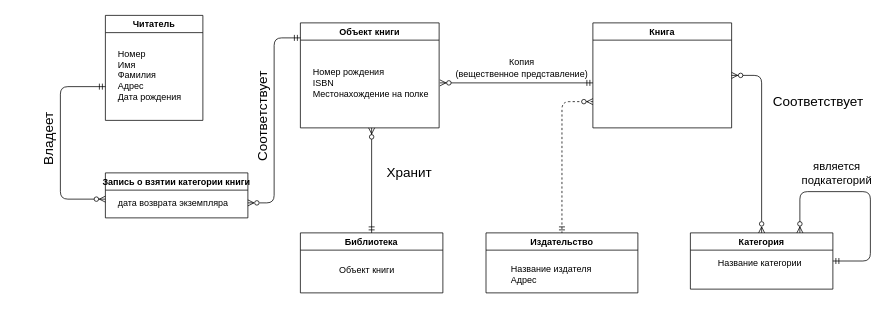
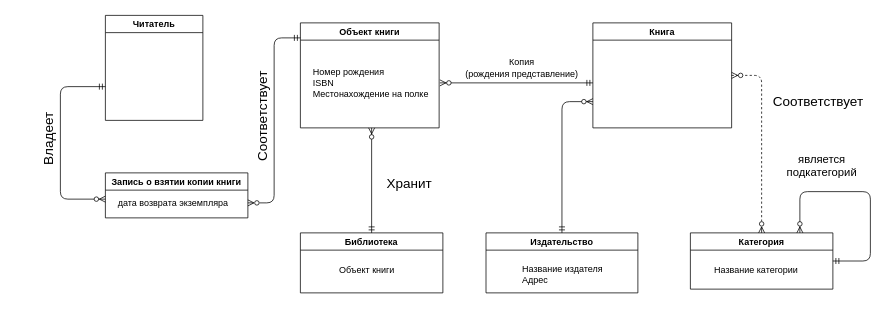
node "Копия (вещественное представление)": label "Копия (вещественное представление)" -> "Копия (рождения представление)"
node "Номер Имя Фамилия Адрес Дата рождения": removed
edge "Книга" -- "Категория": style solid -> dashed
edge "Книга" -- "Издательство": style dashed -> solid
node "Хранит": moved (409, 173) -> (409, 184)
node "является подкатегорий": moved (837, 173) -> (822, 165)
node "Запись о взятии категории книги": label "Запись о взятии категории книги" -> "Запись о взятии копии книги"
node "Название категории": moved (765, 263) -> (762, 270)
node "Название издателя Адрес": moved (558, 274) -> (569, 274)
